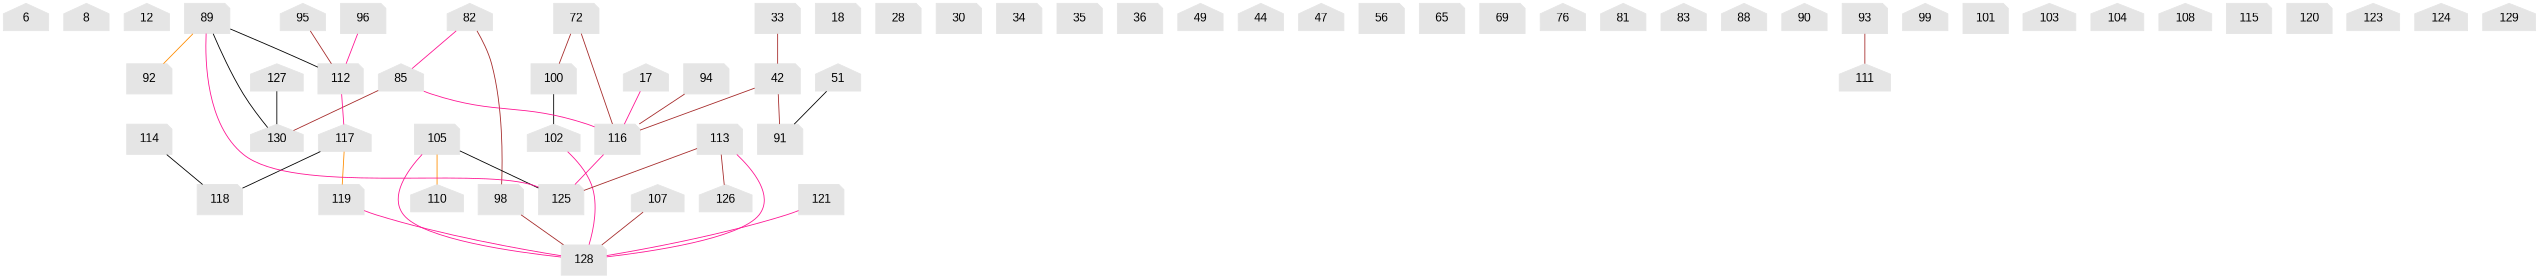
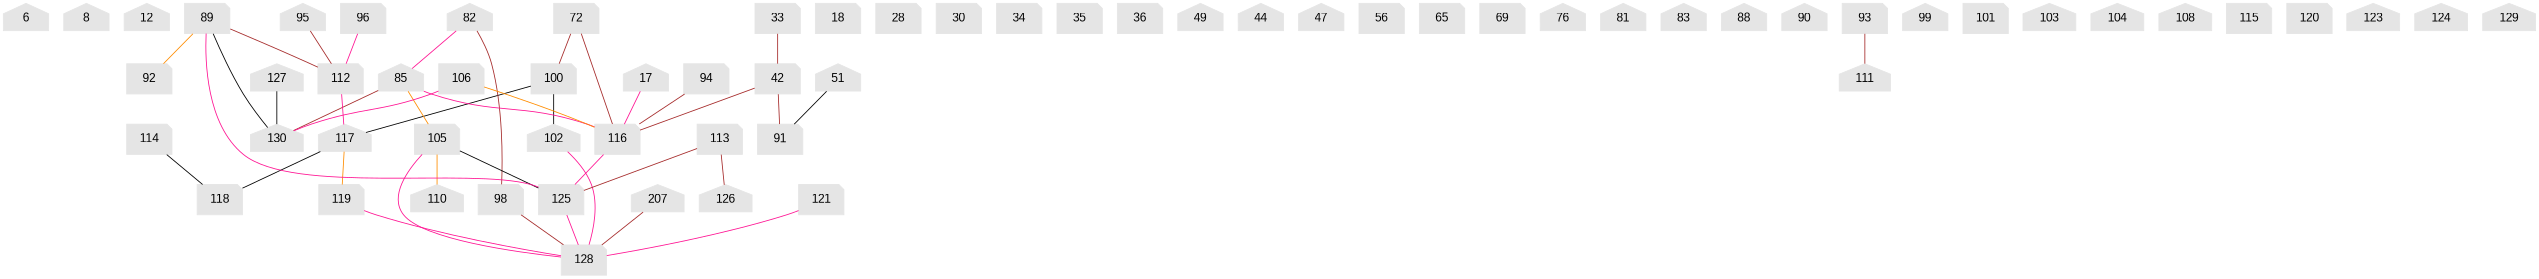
edge "89" -- "112": color black -> brown
node "106": added
edge "85" -- "105": added
edge "100" -- "117": added
node "107": label "107" -> "207"
edge "113" -- "128": now "125" -- "128"
